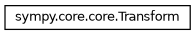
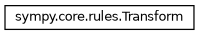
node "sympy.core.core.Transform": label "sympy.core.core.Transform" -> "sympy.core.rules.Transform"
